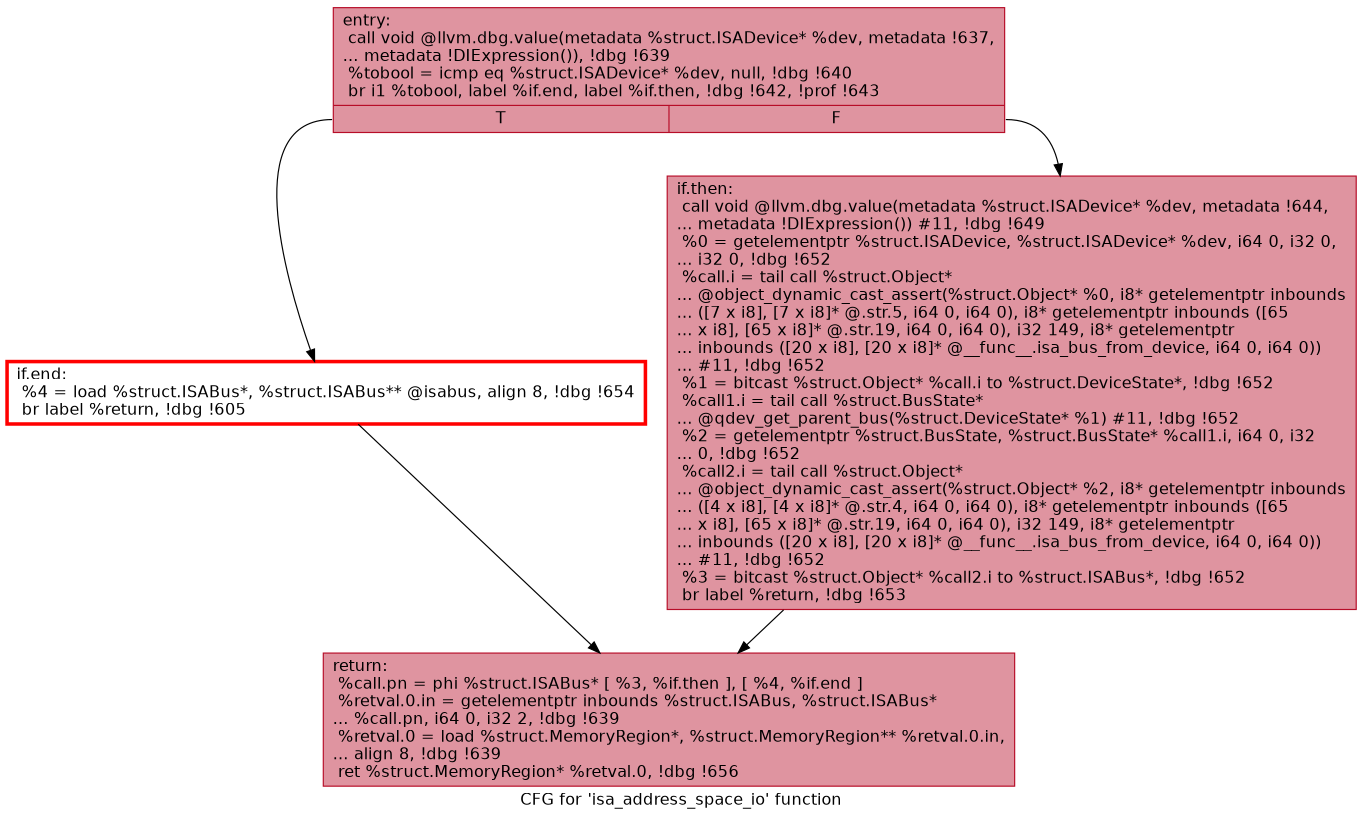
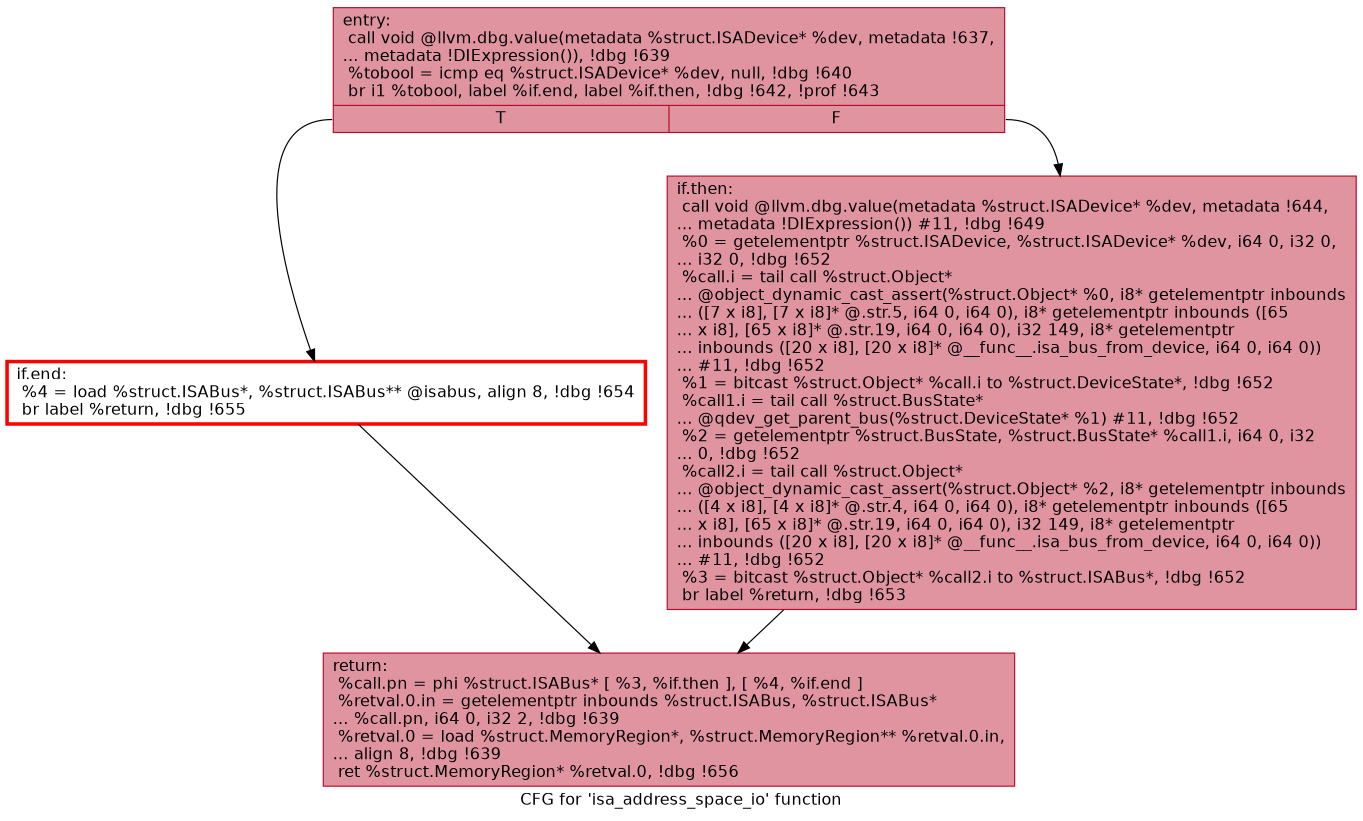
node "if.end:": text "br label %return, !dbg !605" -> "br label %return, !dbg !655"
